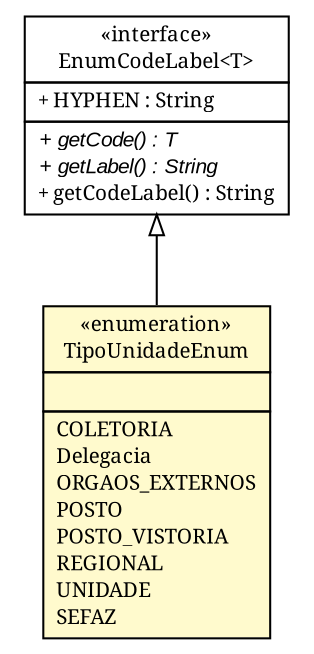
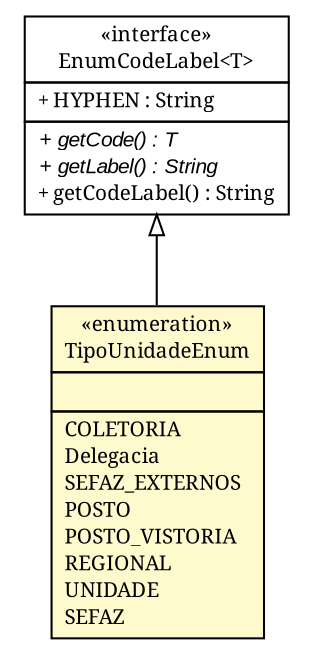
node "TipoUnidadeEnum": text "ORGAOS_EXTERNOS" -> "SEFAZ_EXTERNOS"
